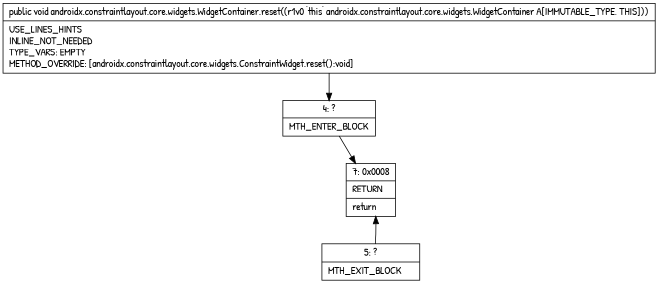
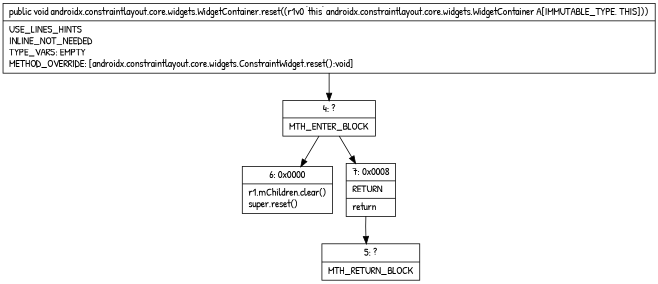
node "6: 0x0000": added
edge "5: ?" -> "7: 0x0008": reversed
node "5: ?": text "MTH_EXIT_BLOCK" -> "MTH_RETURN_BLOCK"
